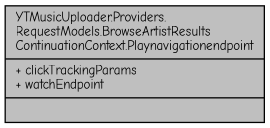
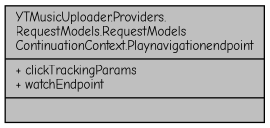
node "YTMusicUploader.Providers.": text "RequestModels.BrowseArtistResults" -> "RequestModels.RequestModels"
